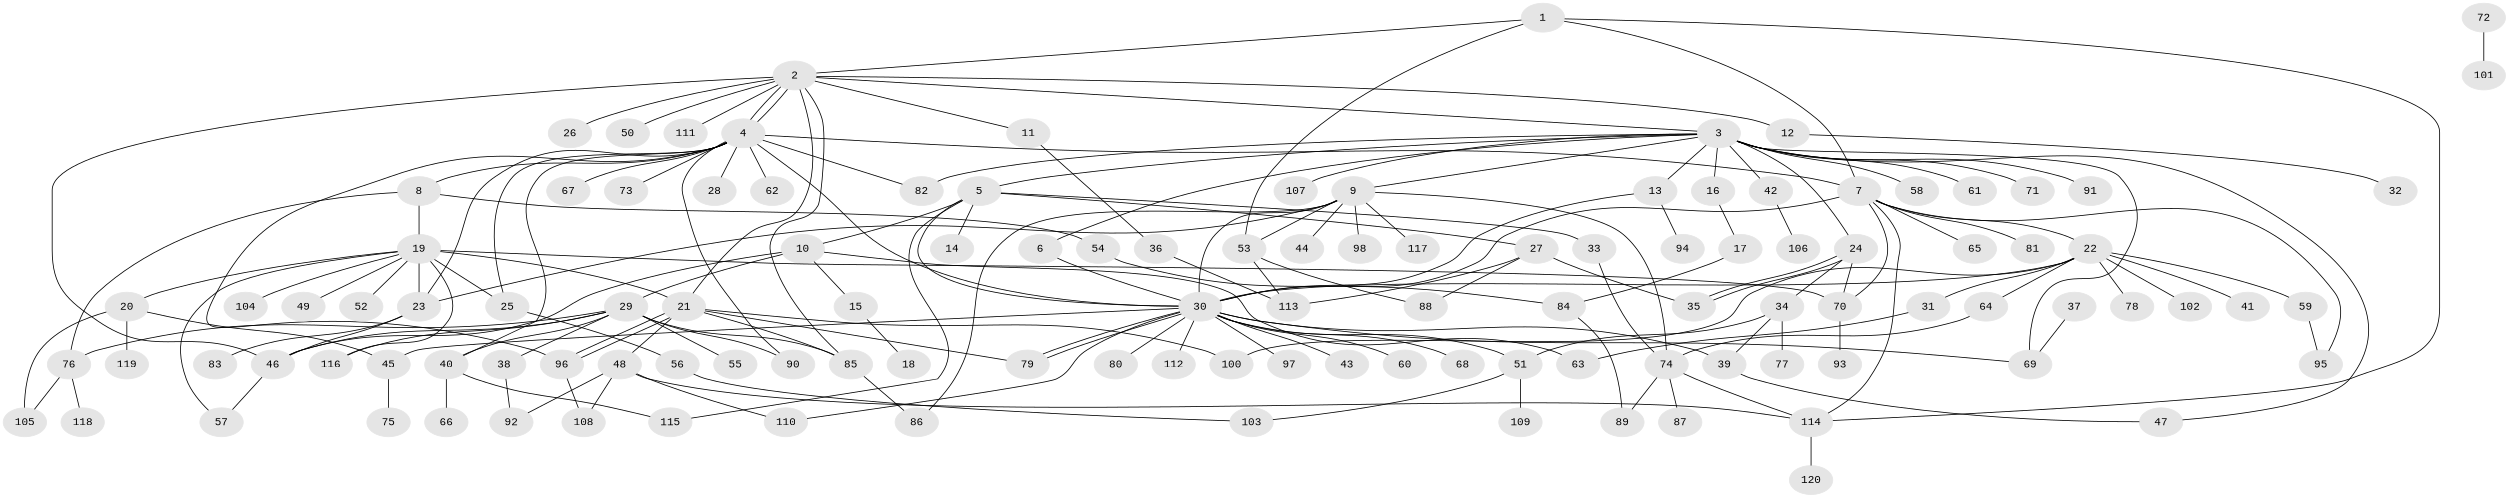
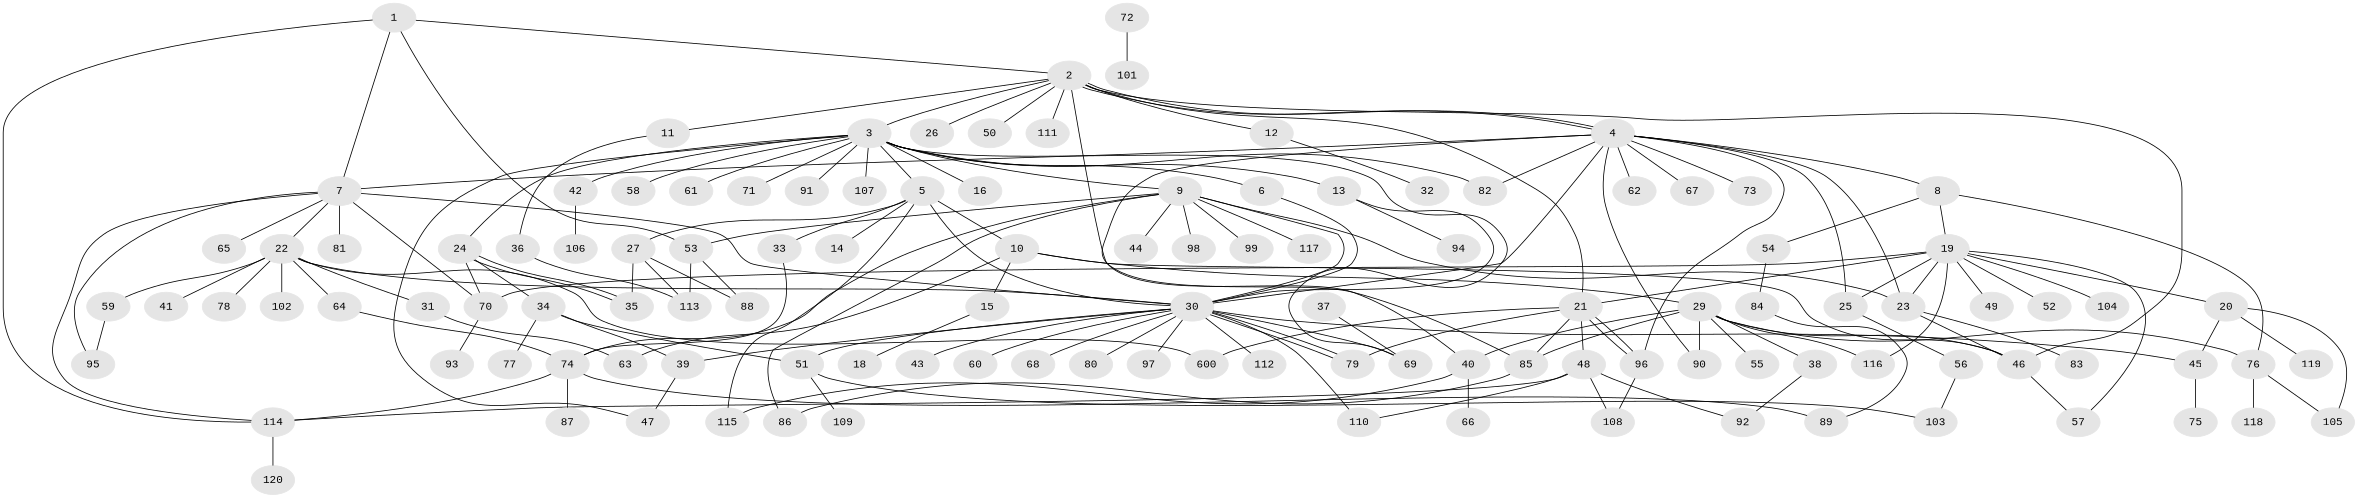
node "28": removed
node "99": added
node "17": removed
node "100": label "100" -> "600"
